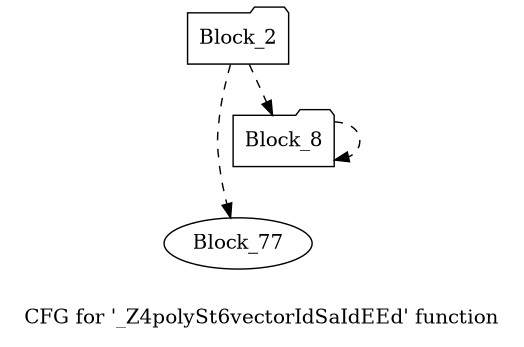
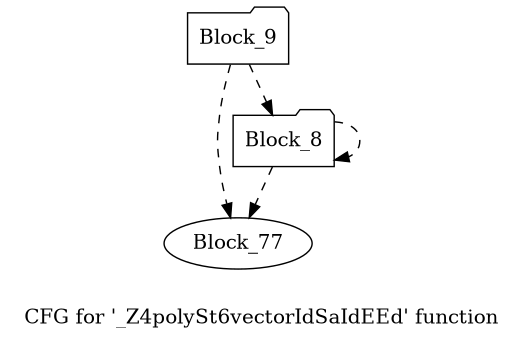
node "Block_2": label "Block_2" -> "Block_9"
edge "Block_8" -> "Block_77": added
